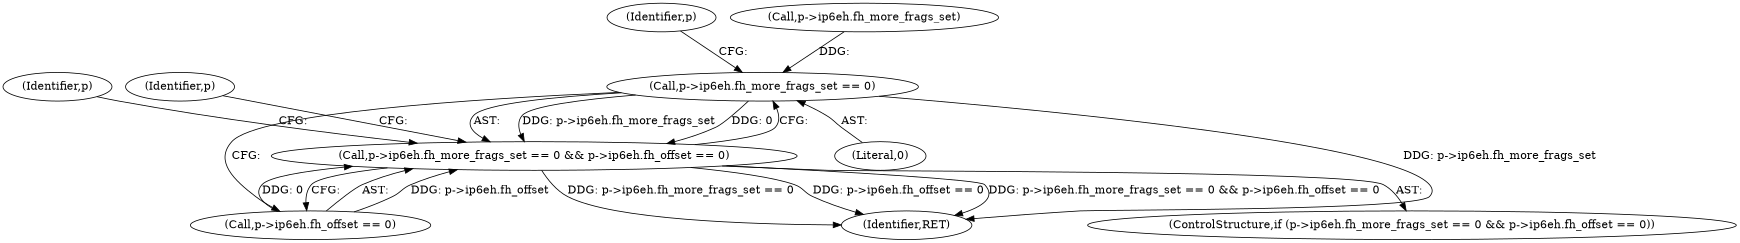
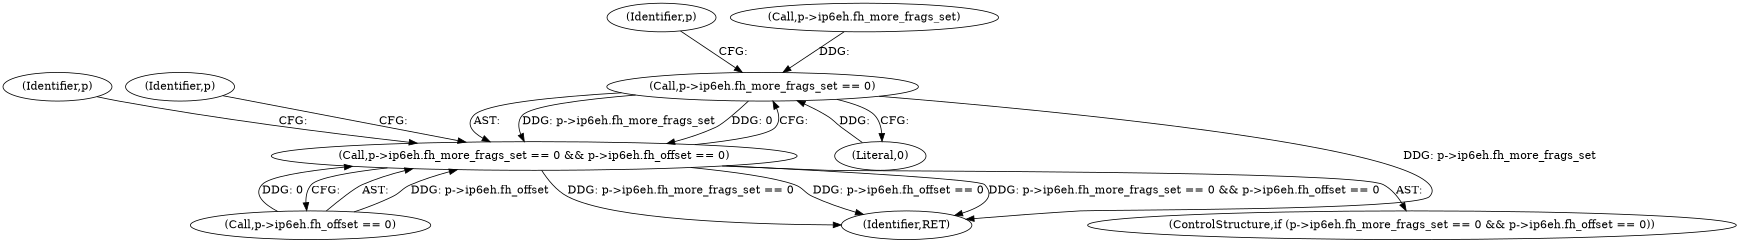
edge "(Call,p->ip6eh.fh_more_frags_set == 0)" -> "(Call,p->ip6eh.fh_offset == 0)": now "(Call,p->ip6eh.fh_more_frags_set == 0)" -> "(Literal,0)"
edge "(Literal,0)" -> "(Call,p->ip6eh.fh_more_frags_set == 0)": label "AST: " -> "DDG: "
